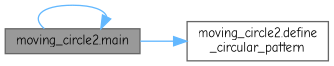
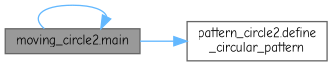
node "moving_circle2.define _circular_pattern": label "moving_circle2.define _circular_pattern" -> "pattern_circle2.define _circular_pattern"
